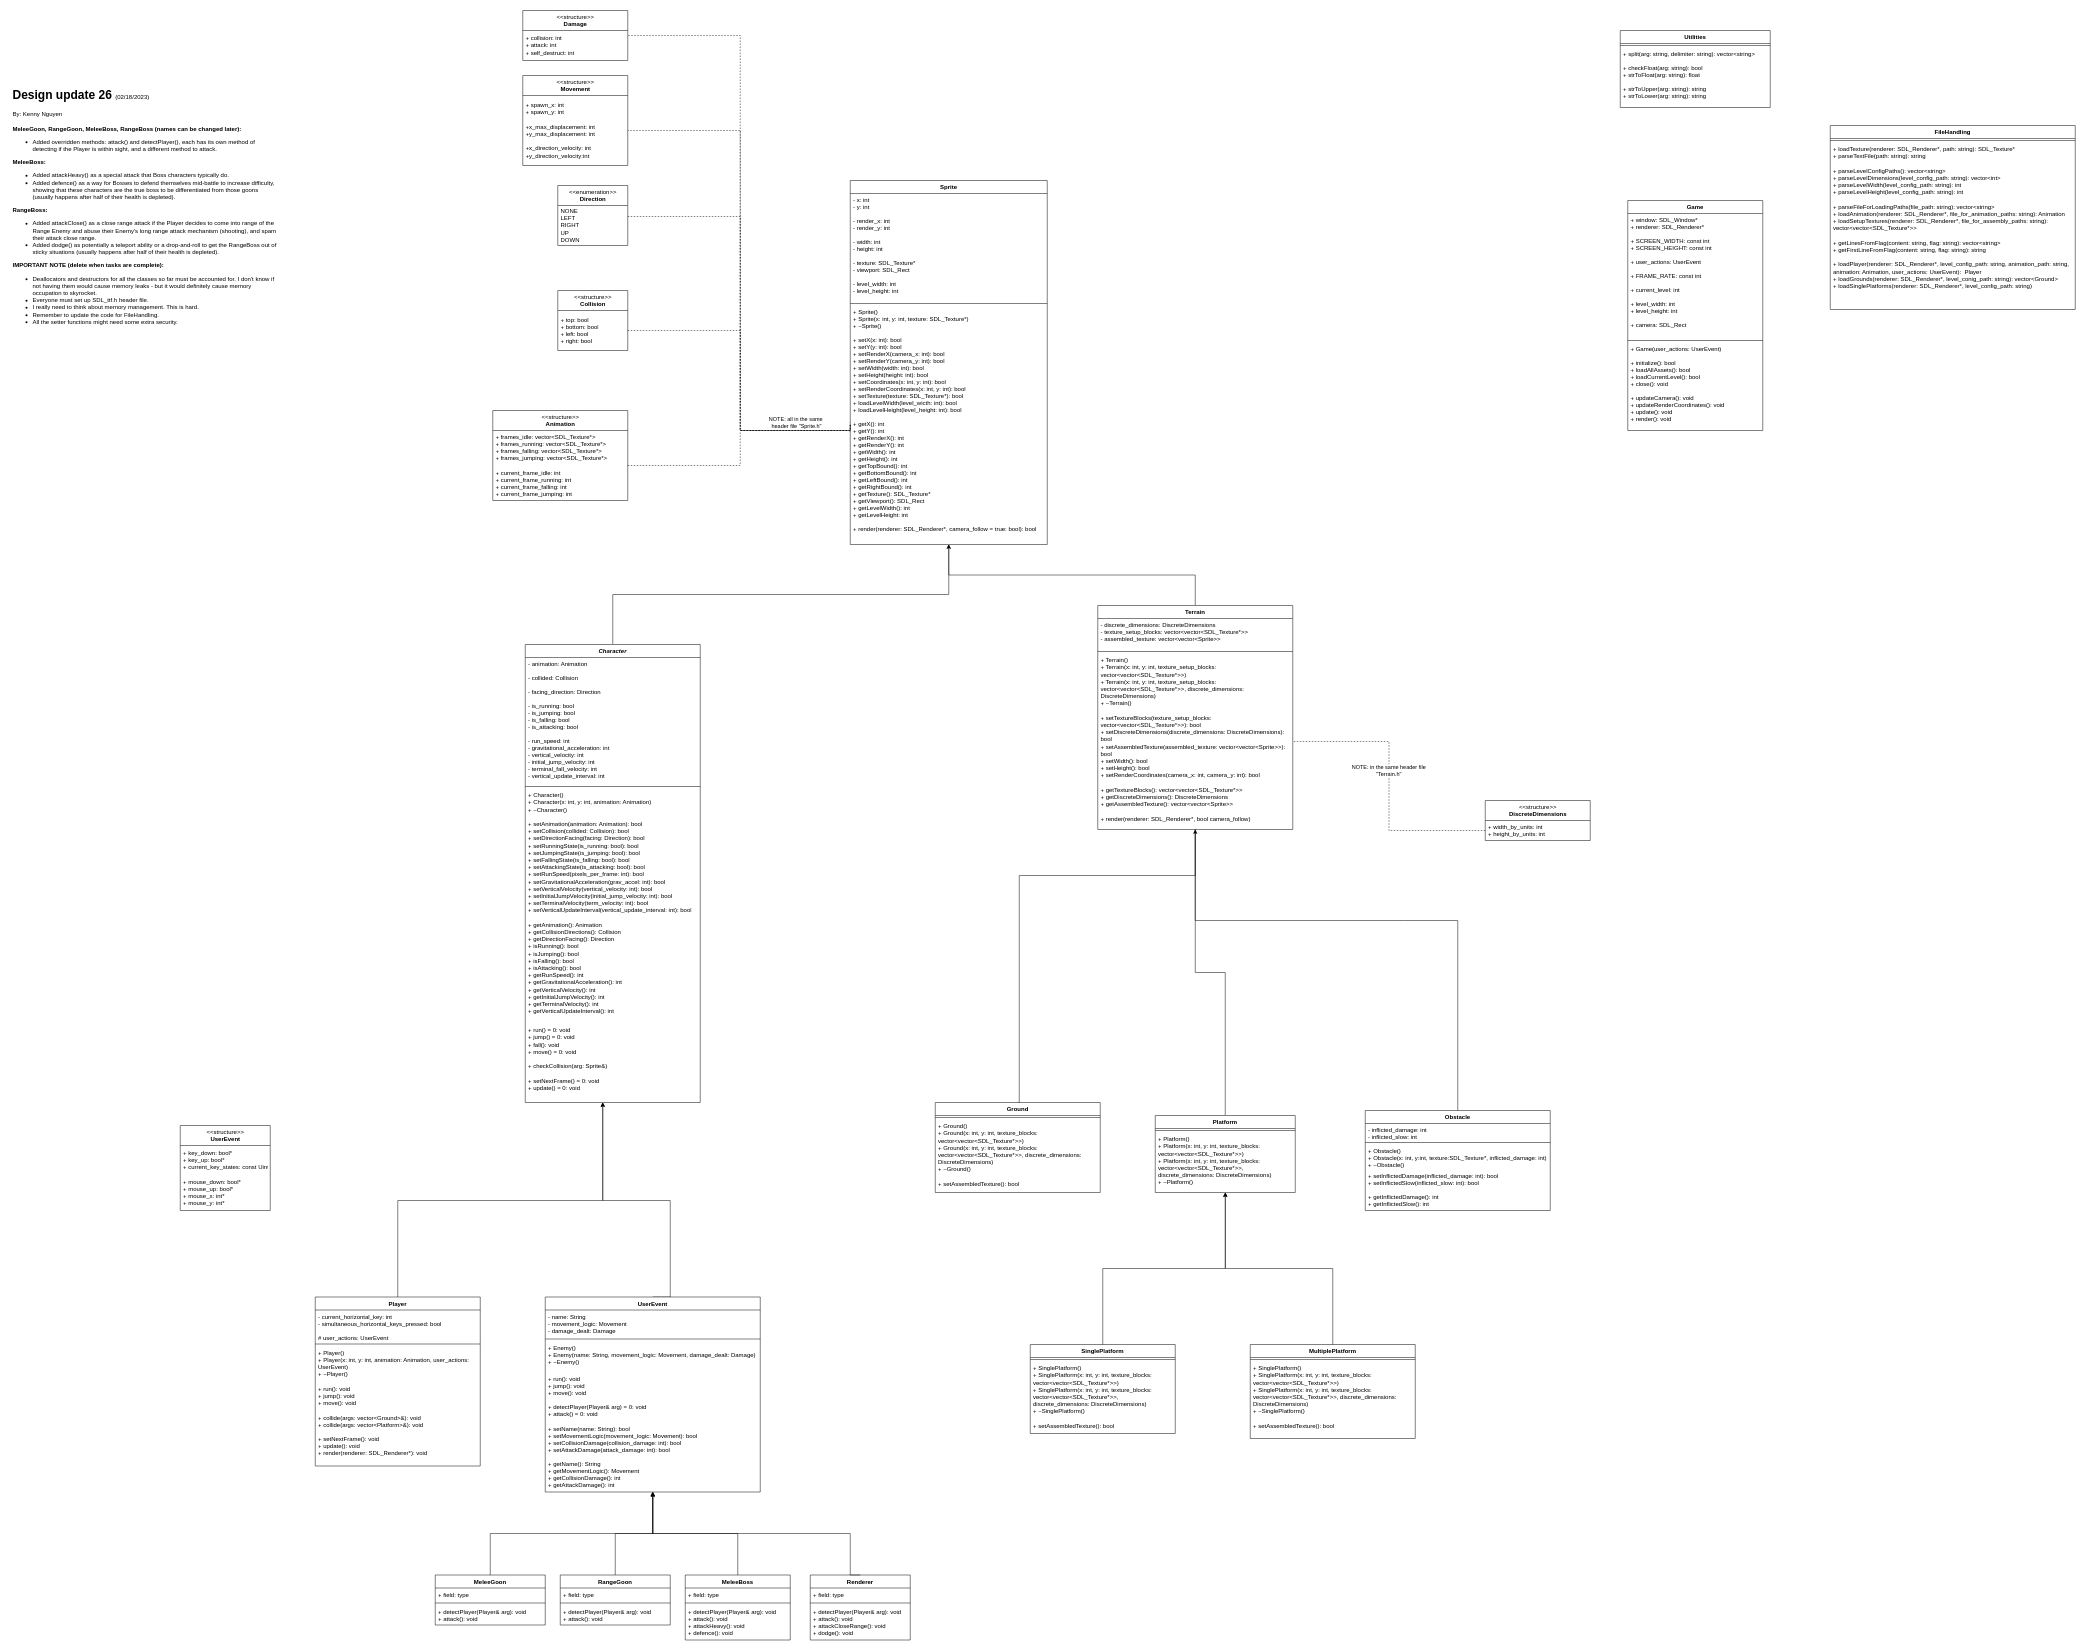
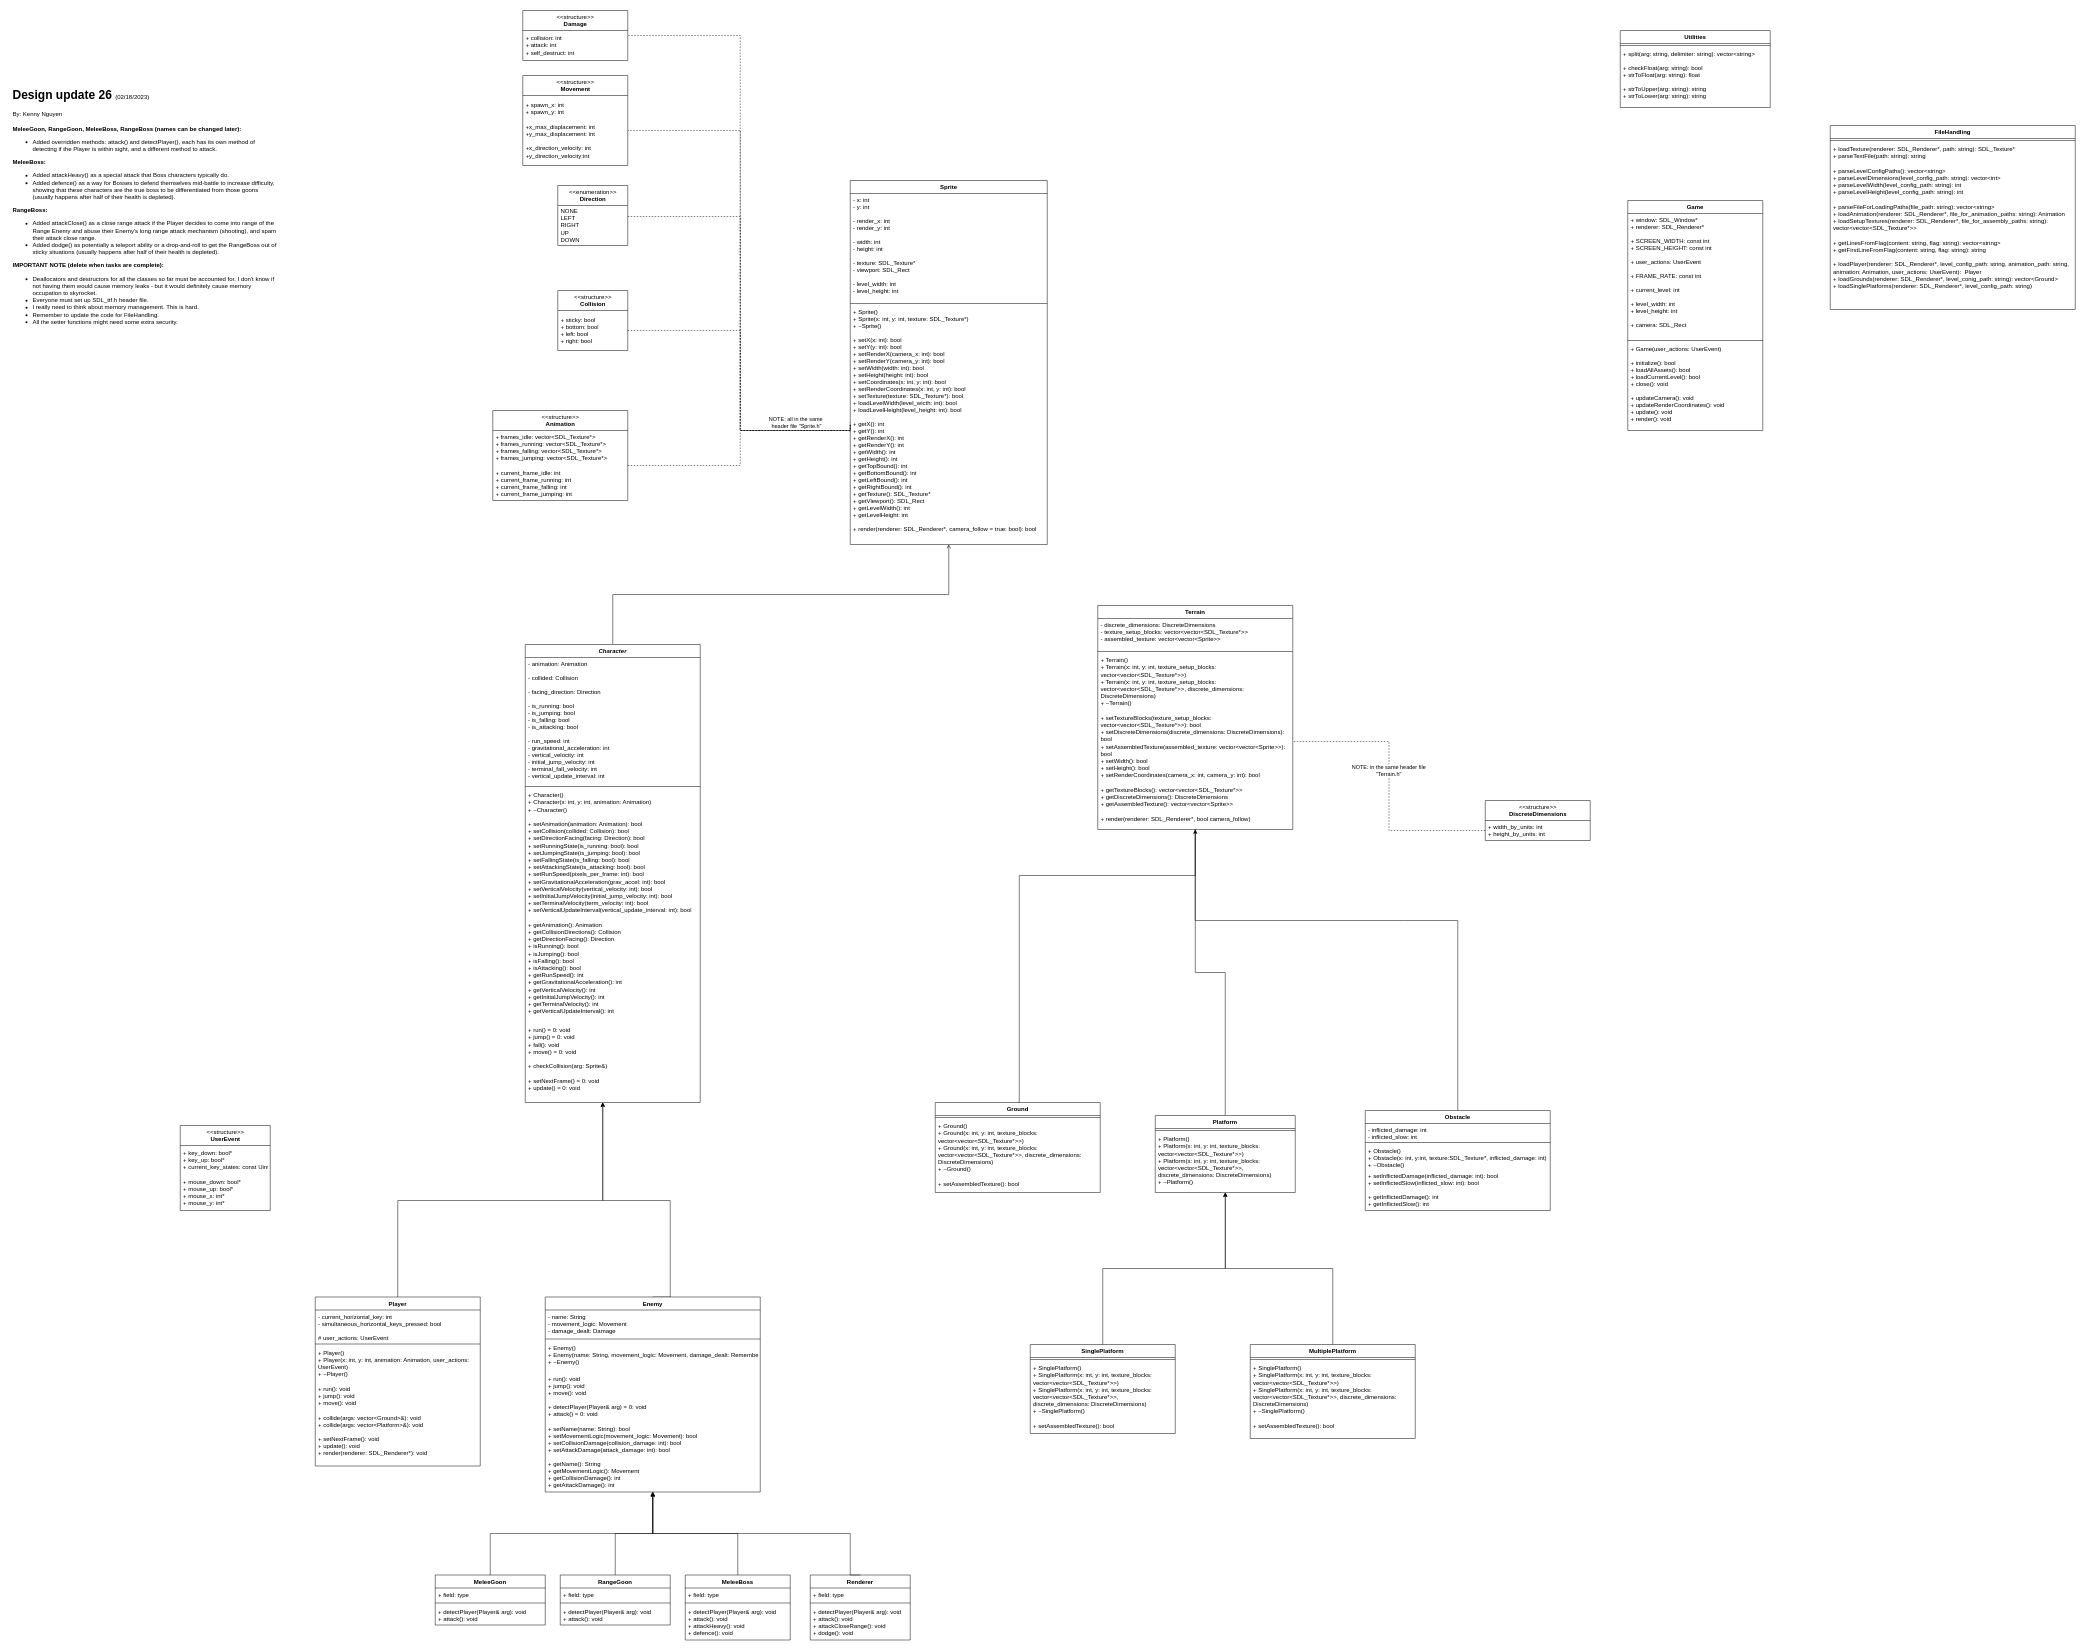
node "+ top: bool + bottom: bool + left: bool + right: bool": label "+ top: bool + bottom: bool + left: bool + right: bool" -> "+ sticky: bool + bottom: bool + left: bool + right: bool"
edge "Terrain" -> "Sprite": removed
node "UserEvent": label "UserEvent" -> "Enemy"
node "+ Enemy() + Enemy(name: String, movement_logic: Movement, damage_dealt: Damage) + ~Enemy()": label "+ Enemy() + Enemy(name: String, movement_logic: Movement, damage_dealt: Damage) + ~Enemy()" -> "+ Enemy() + Enemy(name: String, movement_logic: Movement, damage_dealt: Remember) + ~Enemy()"
